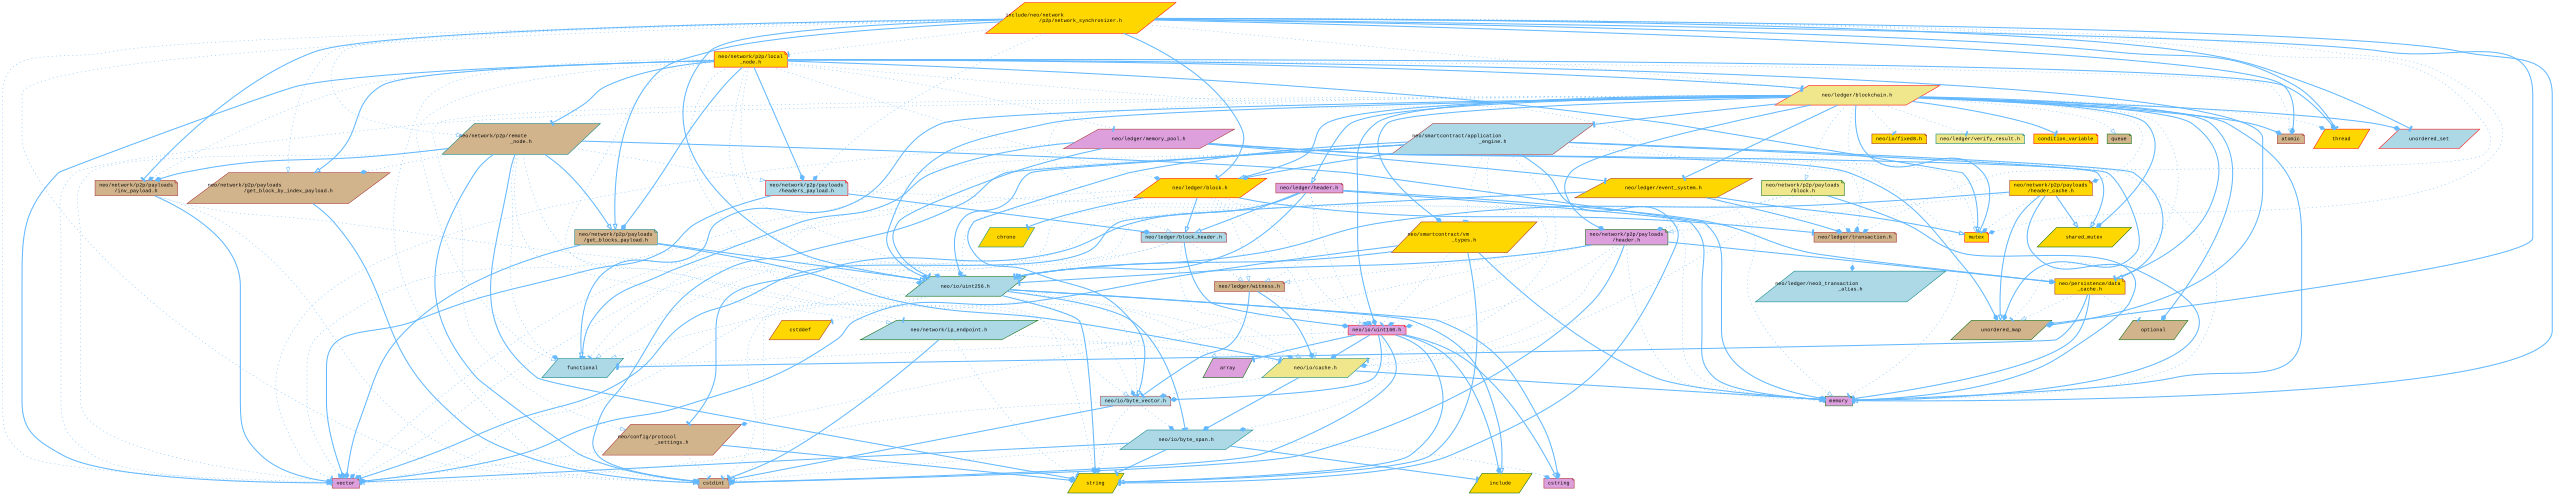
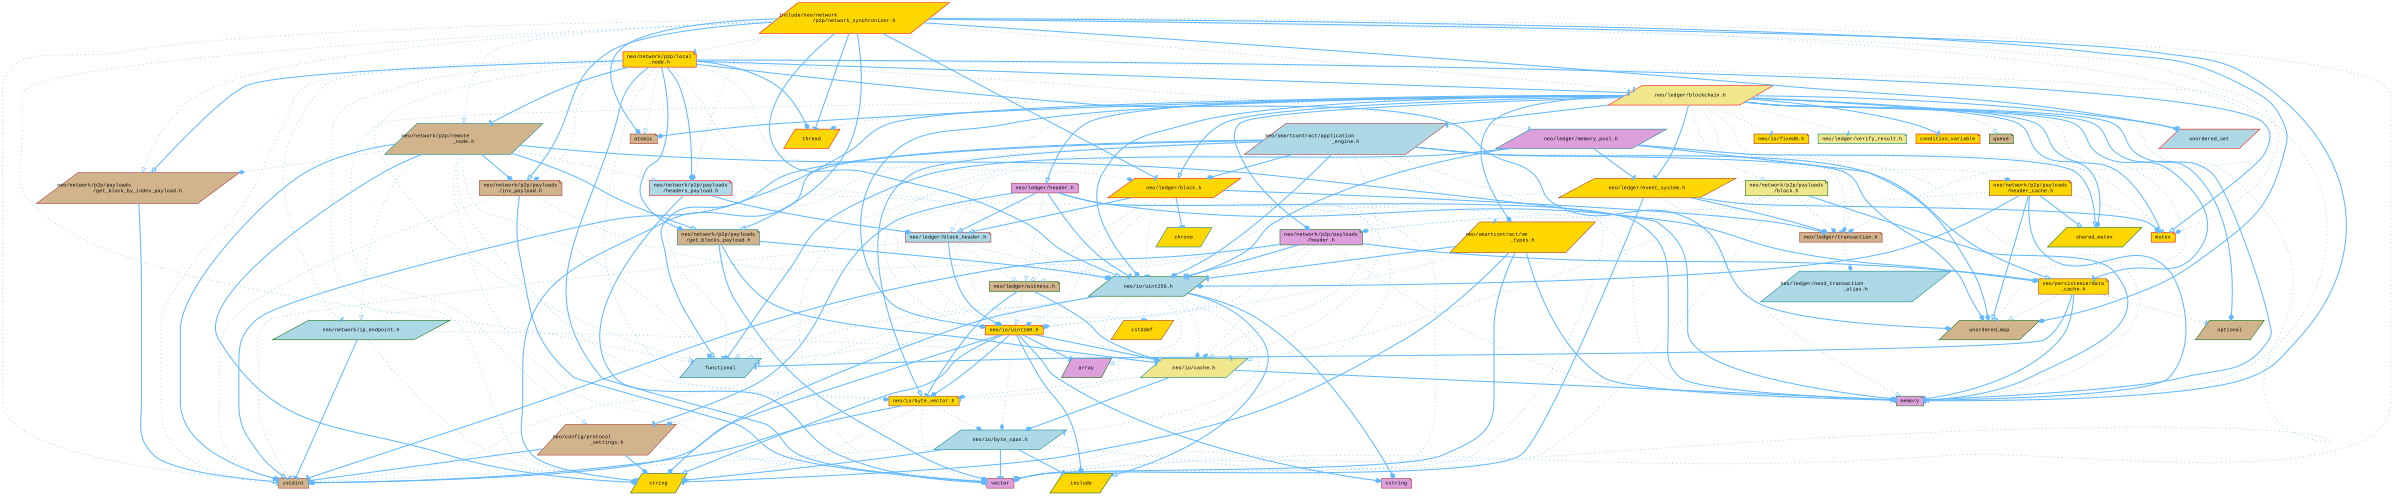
edge "include/neo/network /p2p/network_synchronizer.h" -> "neo/network/p2p/payloads /inv_payload.h": arrowhead tee -> onormal
edge "include/neo/network /p2p/network_synchronizer.h" -> "functional": added
node "neo/ledger/memory_pool.h": color brown -> teal
node "neo/ledger/witness.h": color brown -> darkgreen
edge "neo/io/uint256.h" -> "neo/io/byte_span.h": style bold -> dotted
node "neo/io/uint160.h": fillcolor plum -> gold
node "neo/io/byte_vector.h": fillcolor lightblue -> gold
edge "neo/config/protocol _settings.h" -> "cstdint": style dotted -> bold
